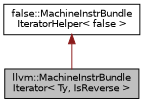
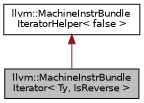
node "false::MachineInstrBundle IteratorHelper< false >": label "false::MachineInstrBundle IteratorHelper< false >" -> "llvm::MachineInstrBundle IteratorHelper< false >"
